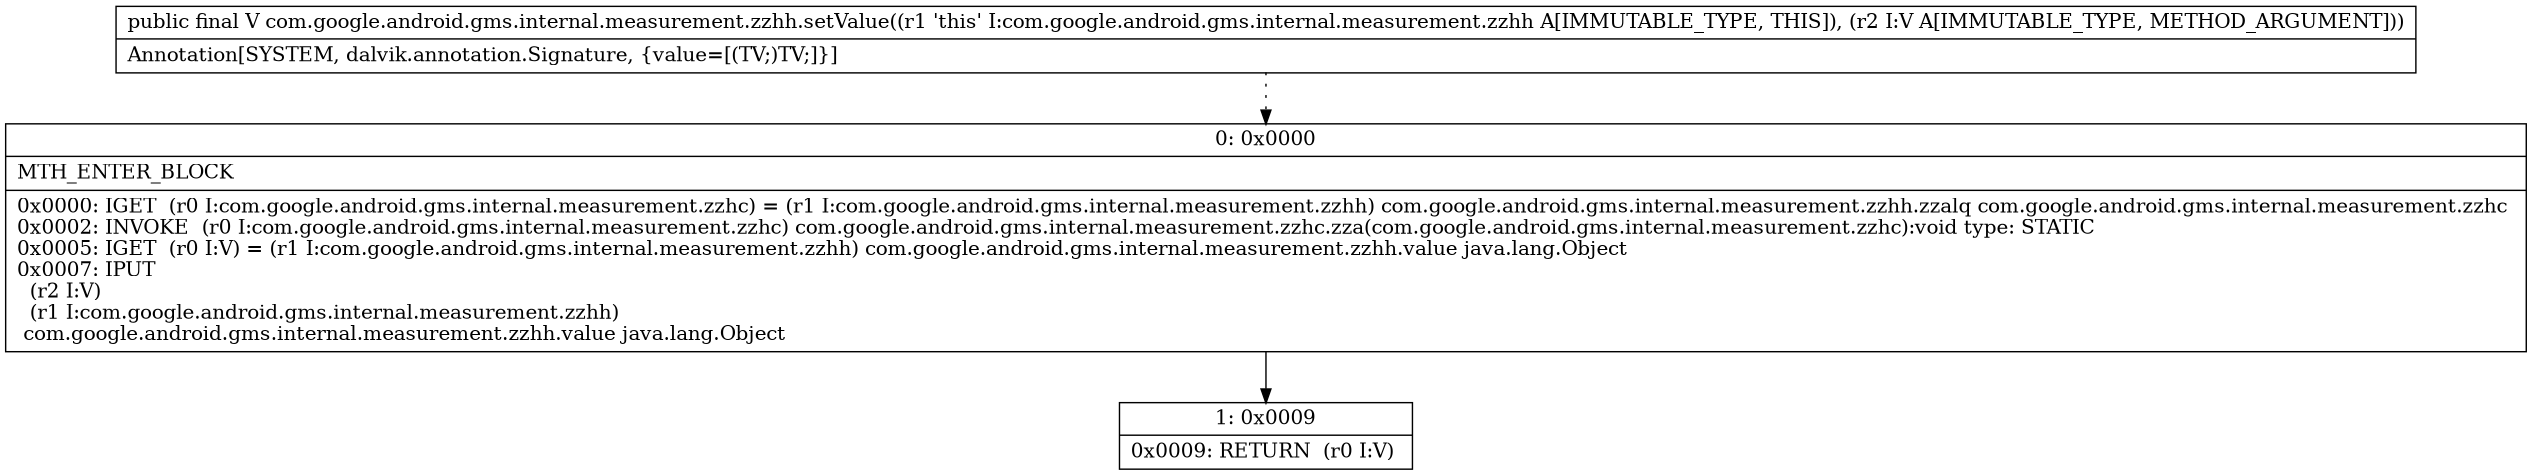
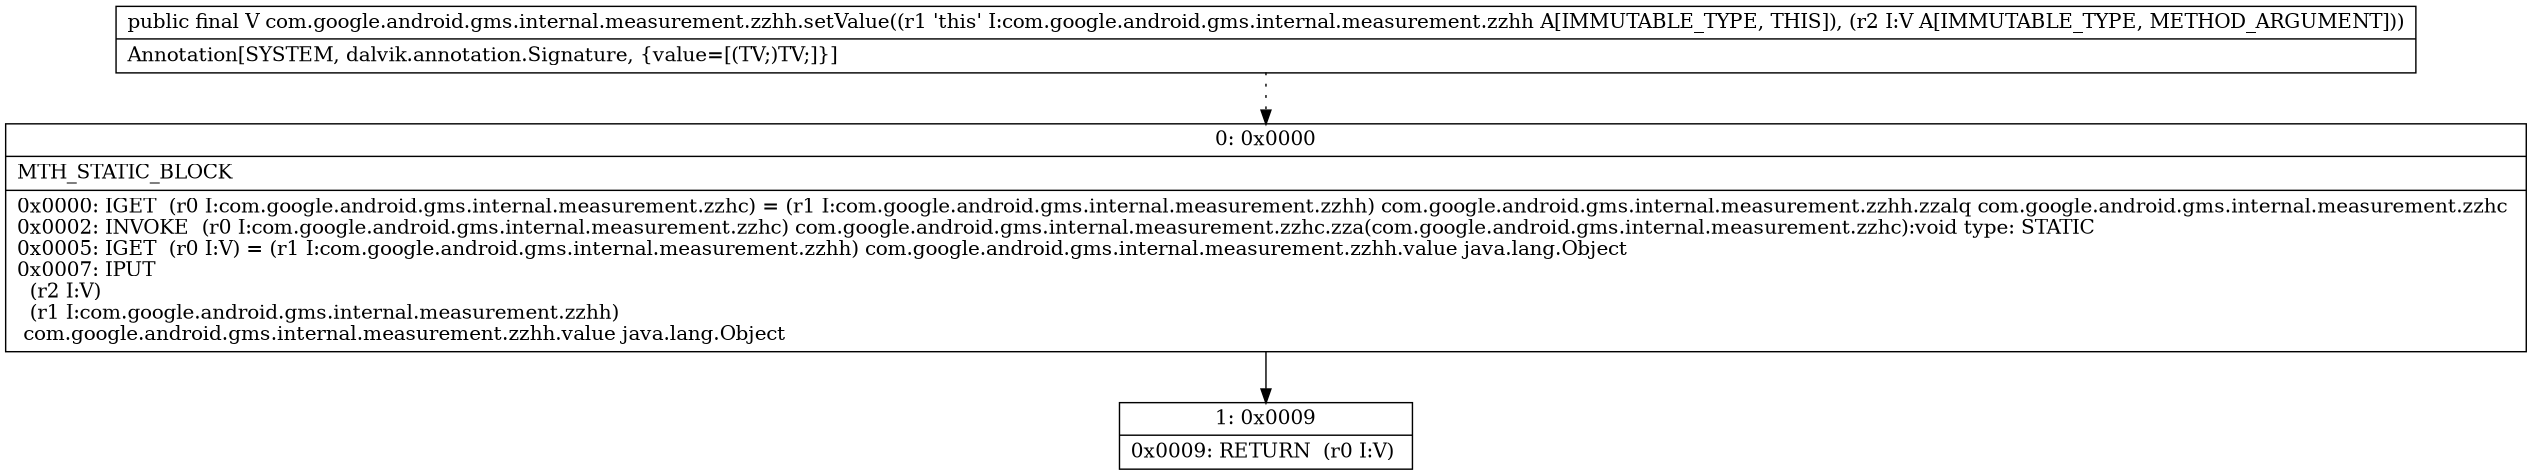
node "0: 0x0000": text "MTH_ENTER_BLOCK" -> "MTH_STATIC_BLOCK"
